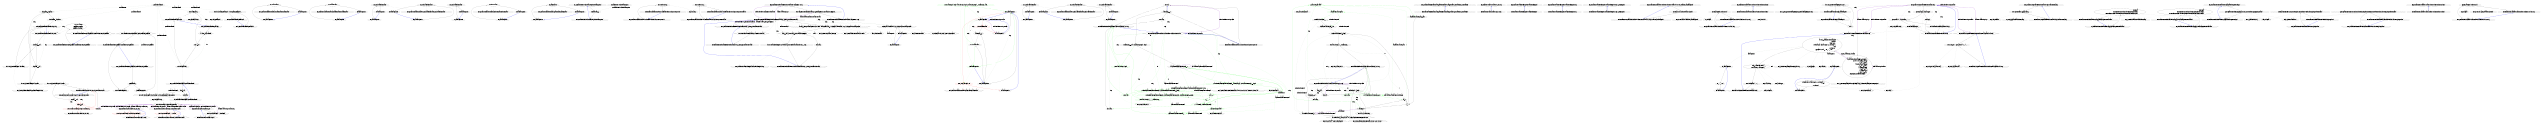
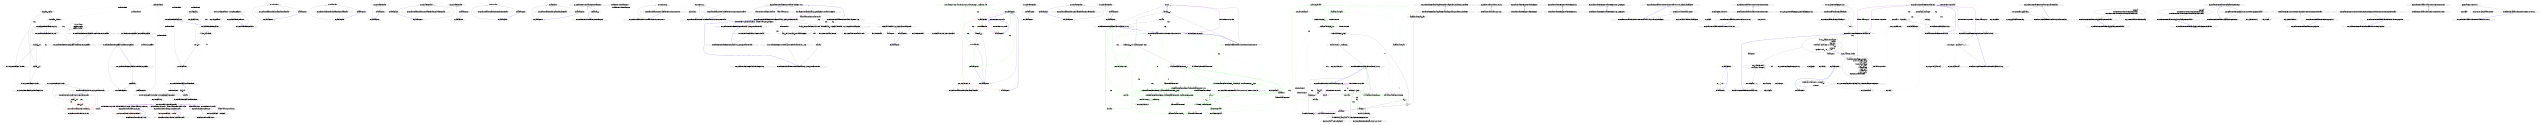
edge "Entry Humanizer.StringHumanizeExtensions.Humanize(string)" -> "Exit Humanizer.Localisation.ResourceKeys.ValidateRange(int)": now "Entry Humanizer.StringHumanizeExtensions.Humanize(string)" -> "return FromPascalCase(input);"
edge "CommandLine.NameInfo" -> "this.longName = longName": label "CommandLine.Tests" -> "CommandLine.NameInfo"
edge "Entry string.Truncate(int, string, Humanizer.ITruncator)" -> "Entry Humanizer.Truncator.Truncate(string, int)": label "lastCharactersWasWhiteSpace" -> "Parameter variable int length"
